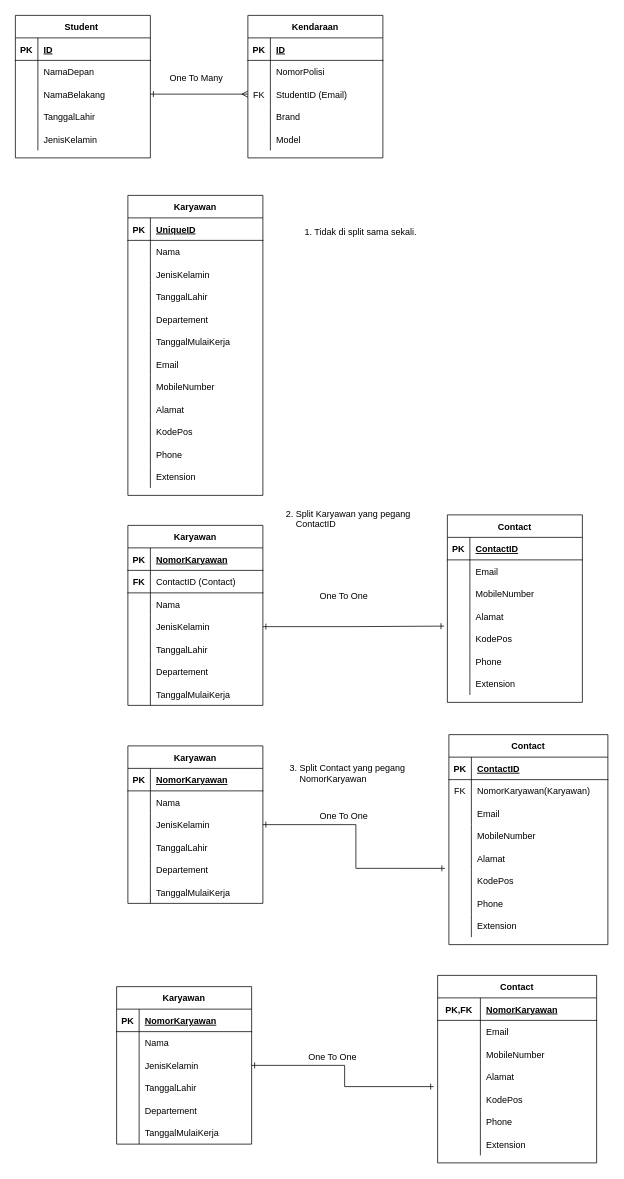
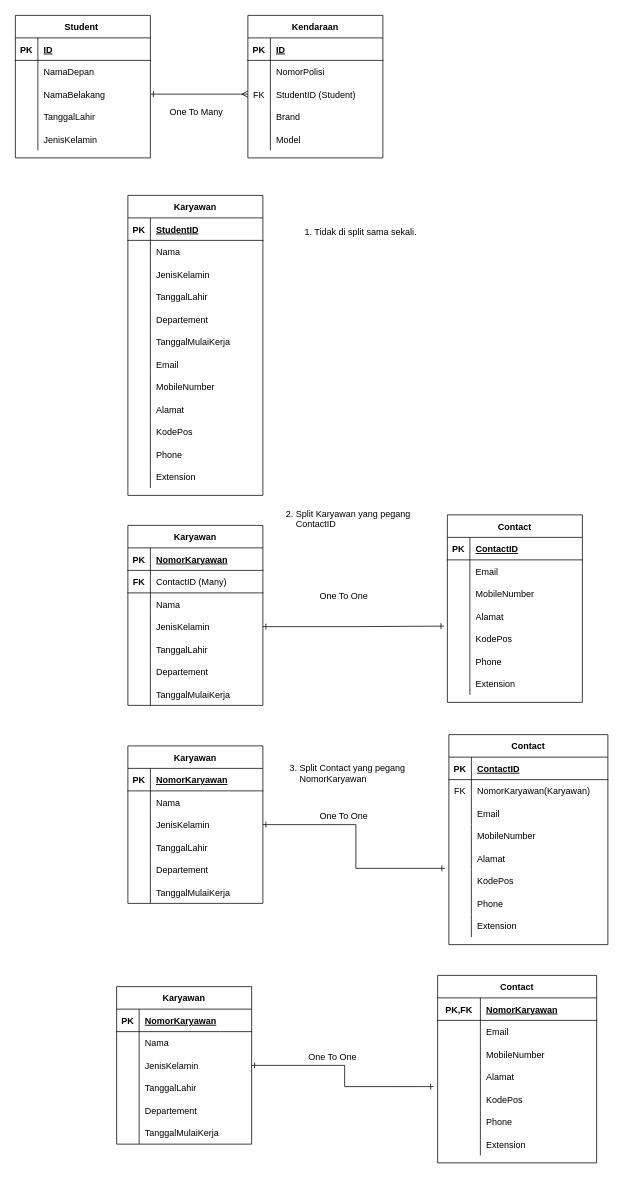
node "One To Many": moved (199, 79) -> (199, 113)
node "StudentID (Email)": label "StudentID (Email)" -> "StudentID (Student)"
node "UniqueID": label "UniqueID" -> "StudentID"
node "ContactID (Contact)": label "ContactID (Contact)" -> "ContactID (Many)"
